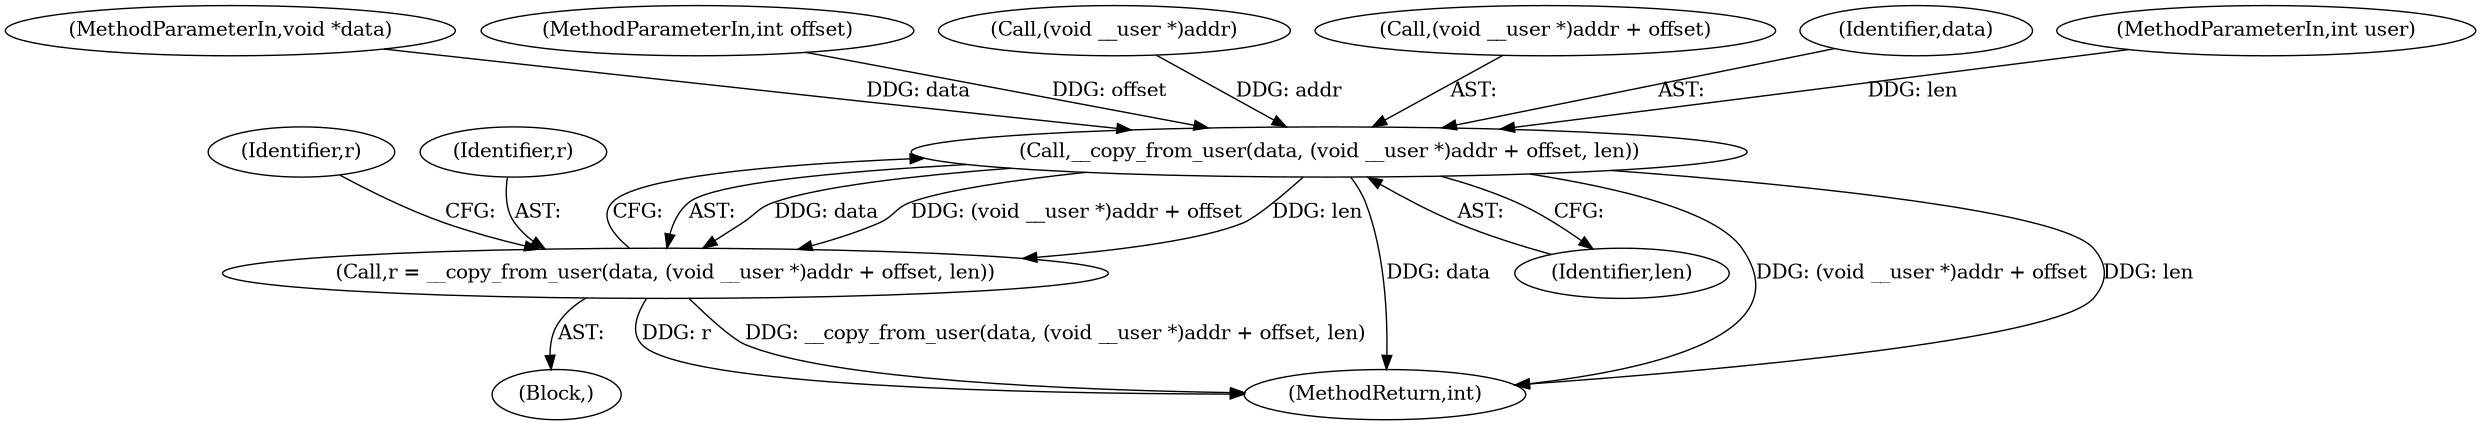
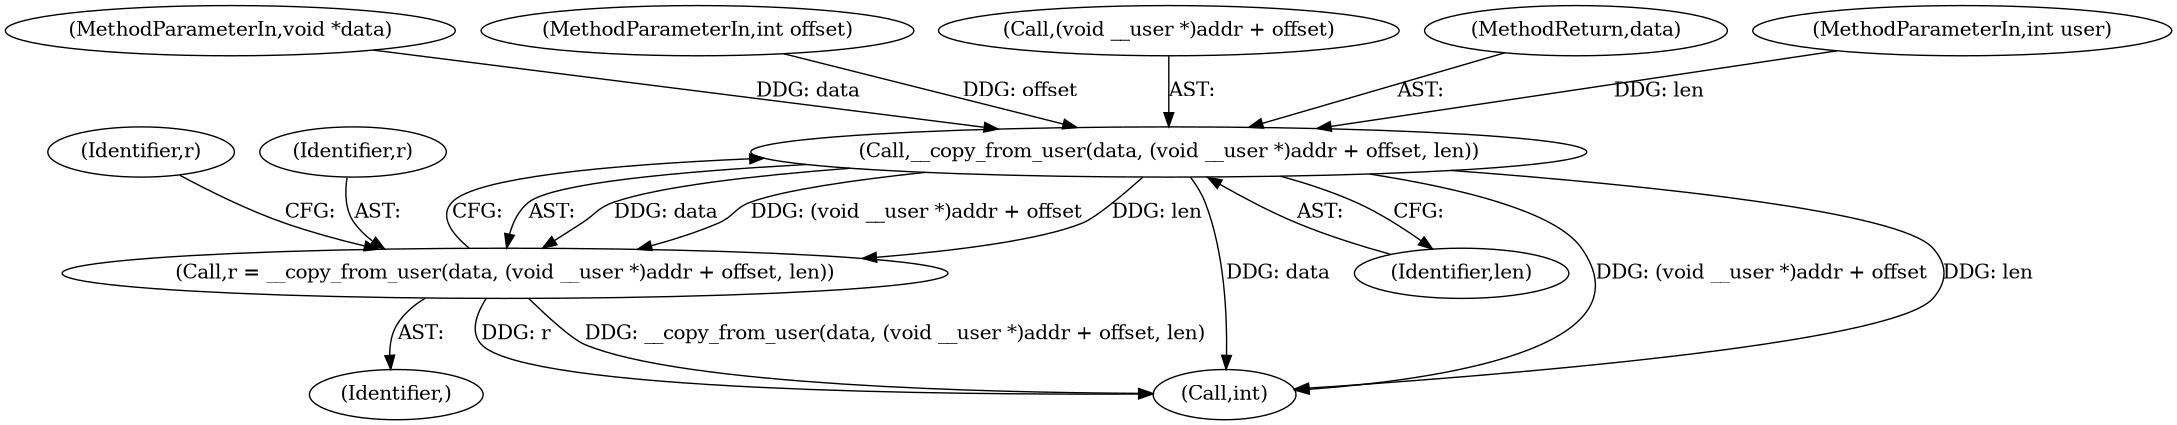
node "(Call,(void __user *)addr)": removed
node "(Identifier,data)": label "(Identifier,data)" -> "(MethodReturn,data)"
node "(Block,)": label "(Block,)" -> "(Identifier,)"
node "(MethodReturn,int)": label "(MethodReturn,int)" -> "(Call,int)"
